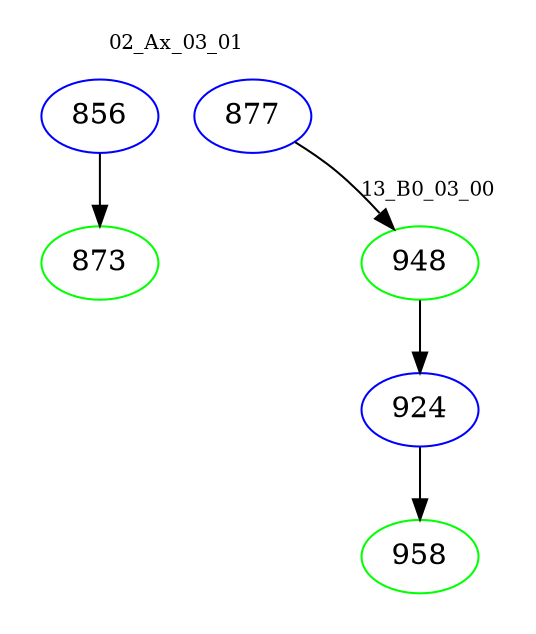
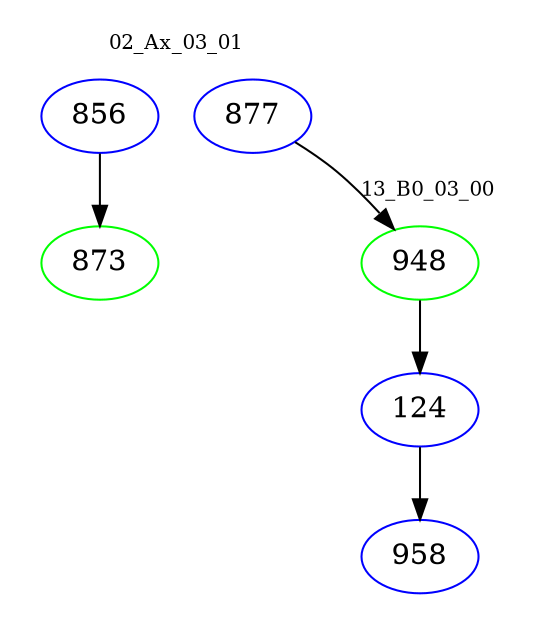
node "924": label "924" -> "124"
node "958": color green -> blue
